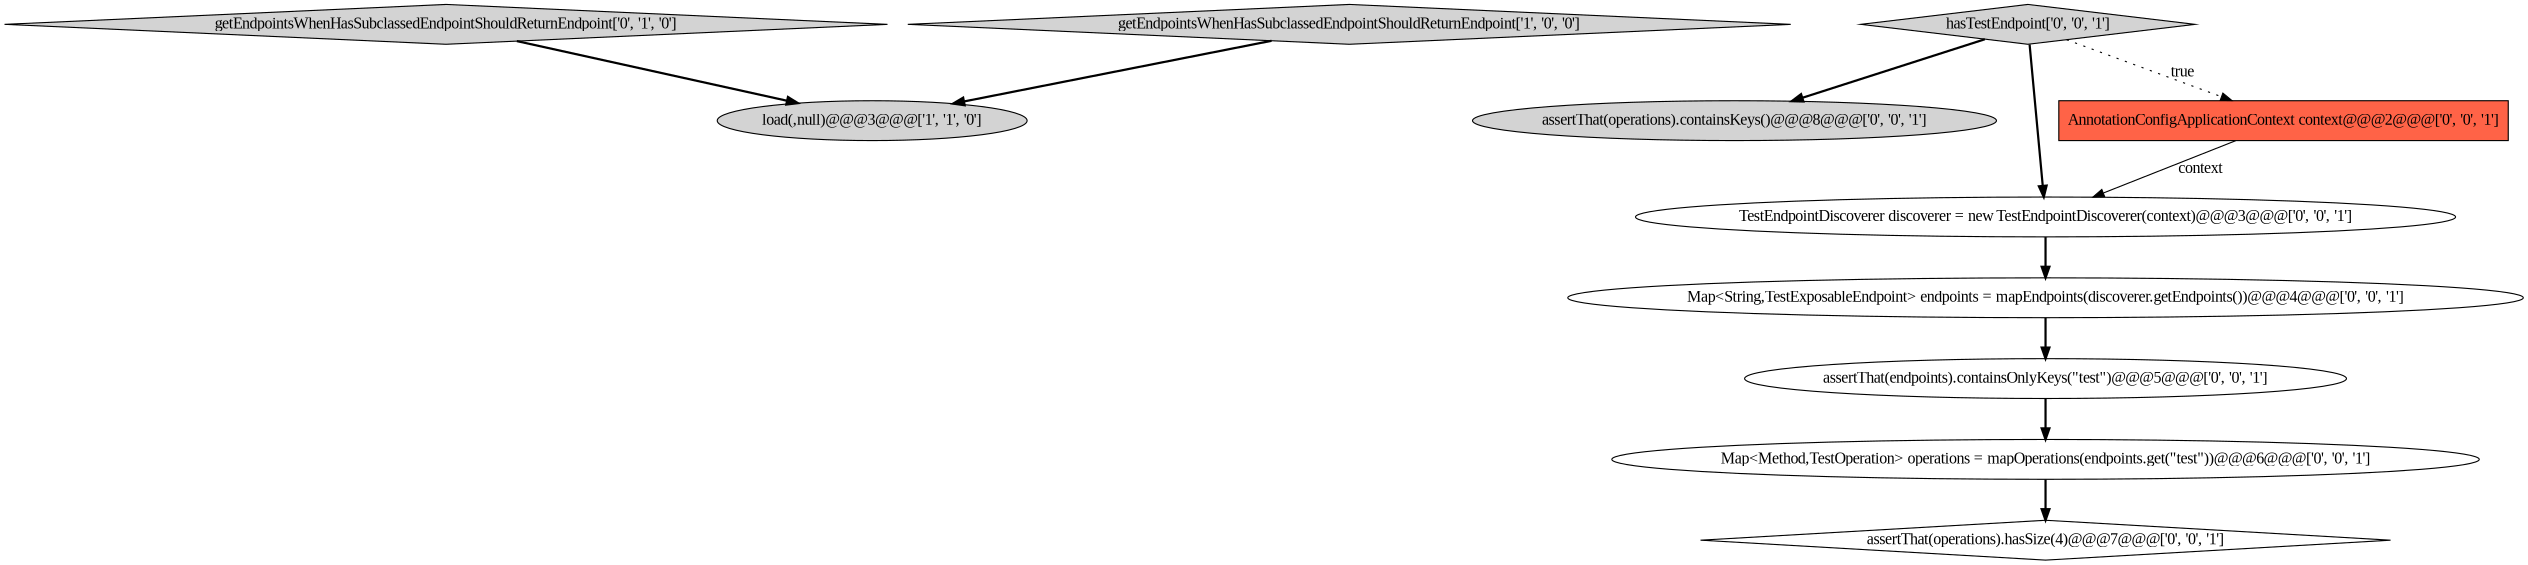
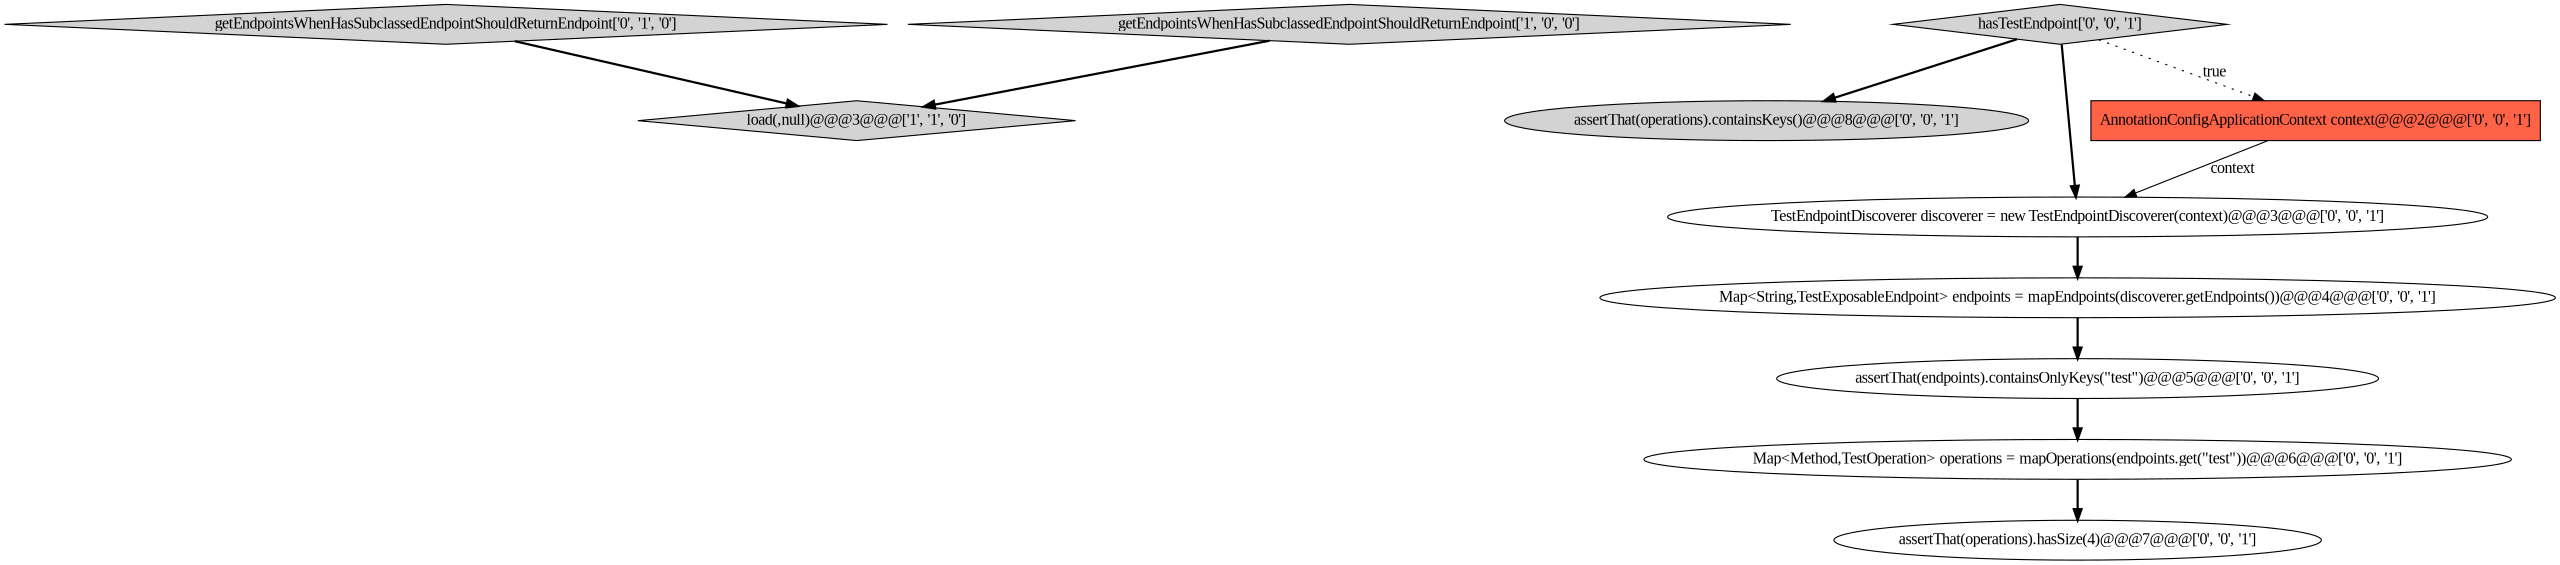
node "load(,null)@@@3@@@['1', '1', '0']": shape ellipse -> diamond
node "assertThat(operations).hasSize(4)@@@7@@@['0', '0', '1']": shape diamond -> ellipse
